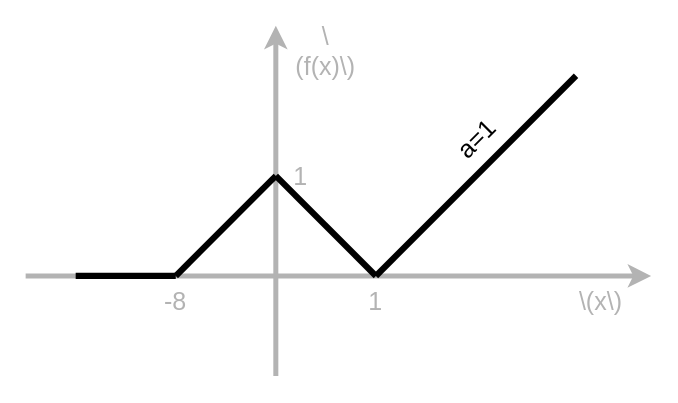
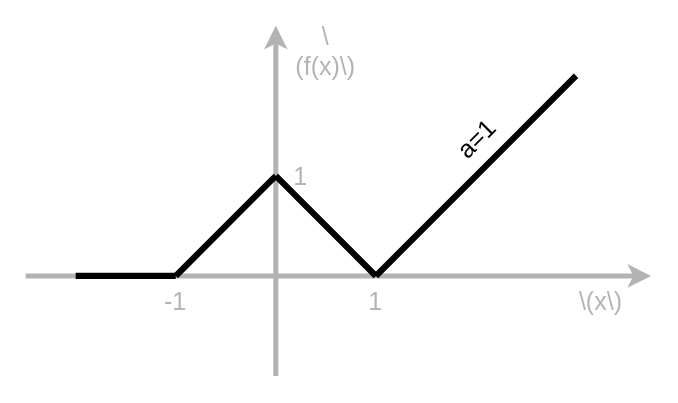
node "-8": label "-8" -> "-1"
